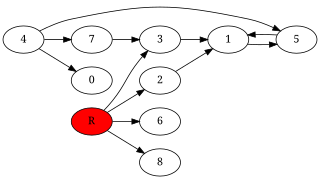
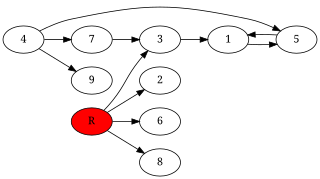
edge "2" -> "1": removed
node "0": label "0" -> "9"
